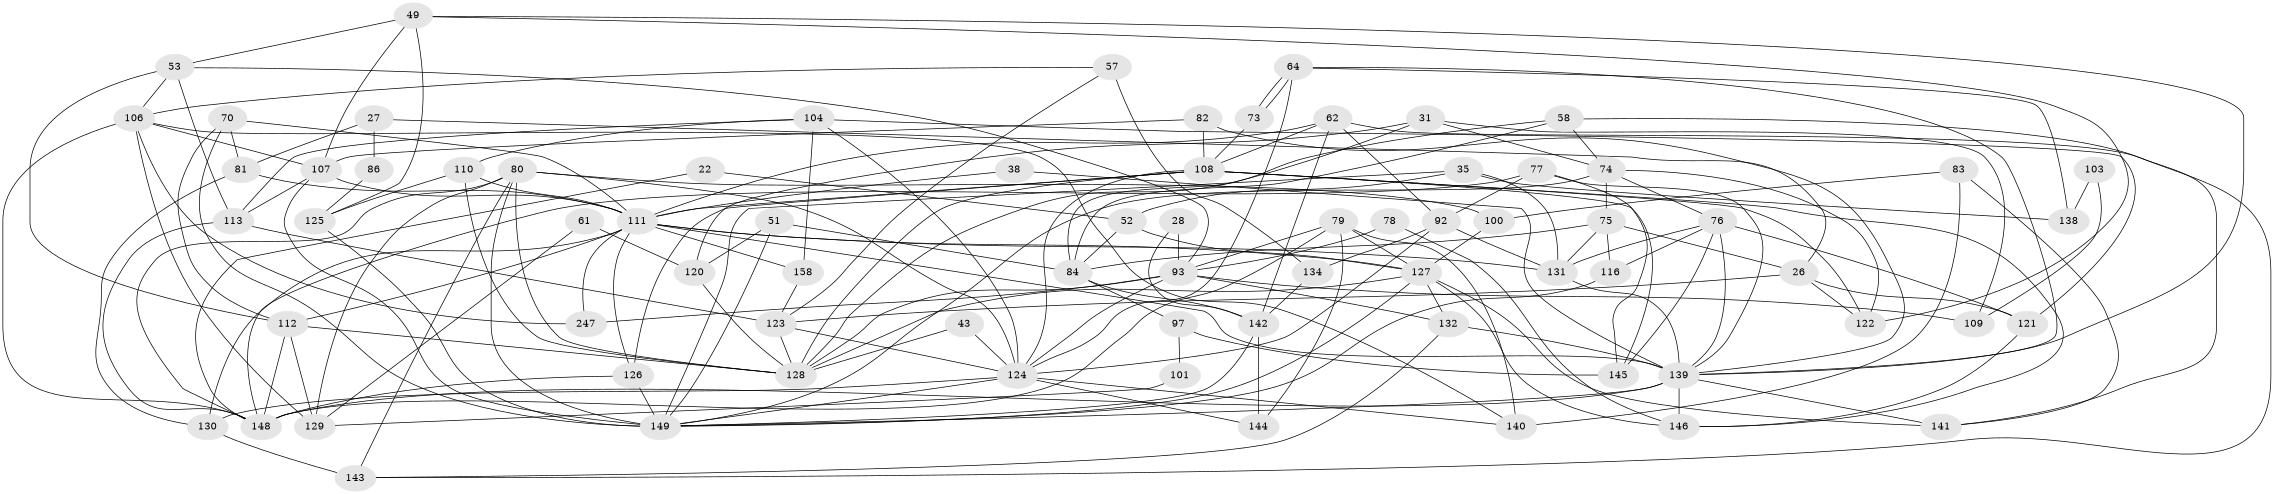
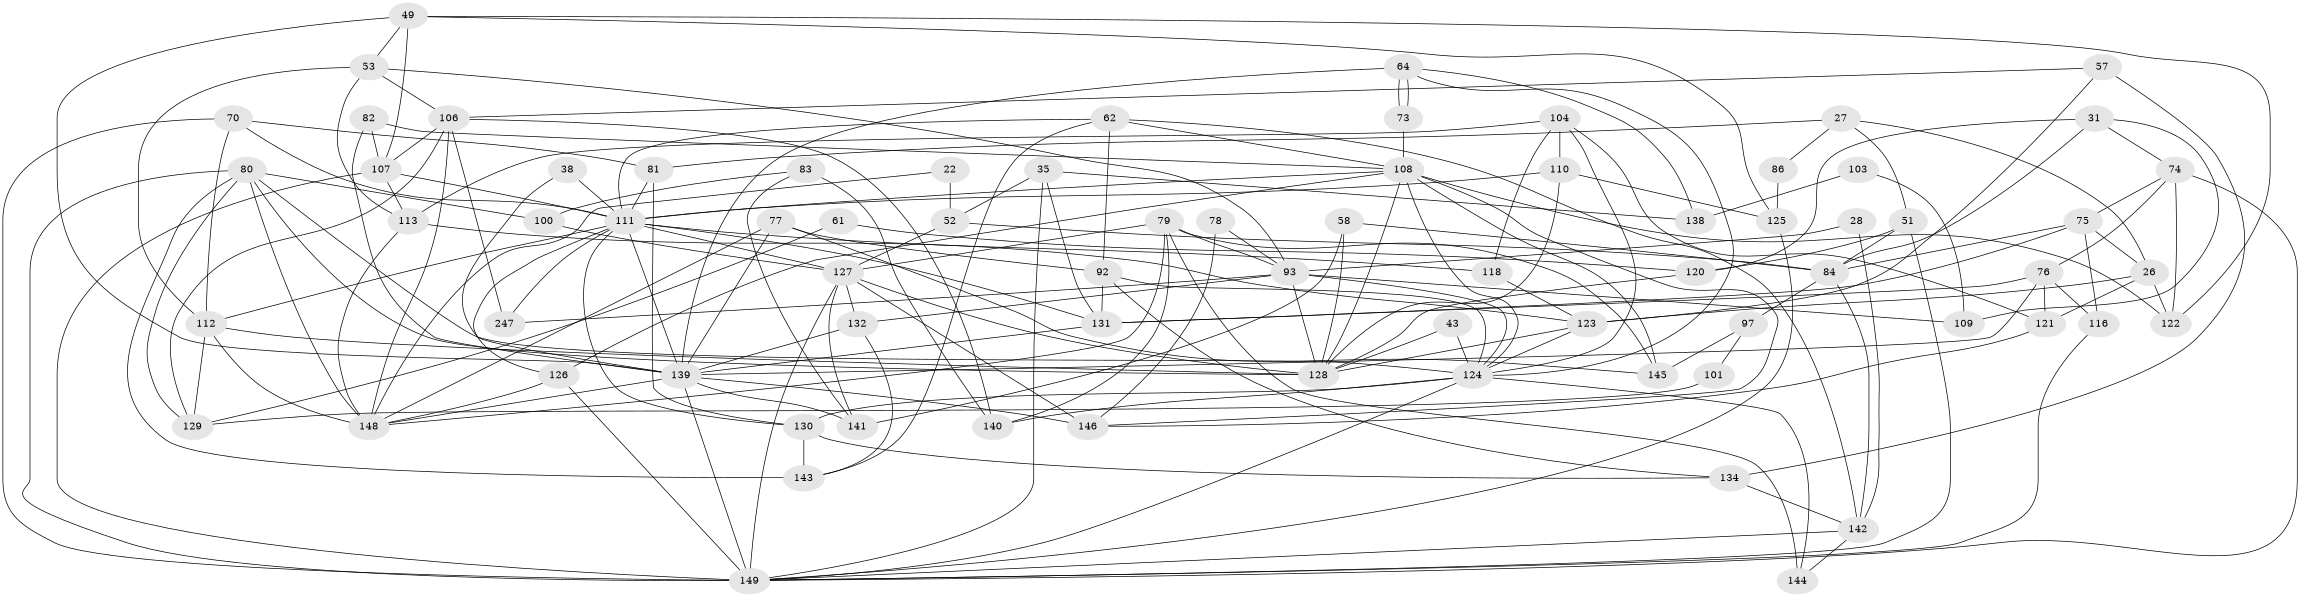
edge "58" -- "74": removed
edge "27" -- "51": added
node "158": label "158" -> "118"
edge "76" -- "145": now "79" -- "145"
edge "130" -- "134": added
